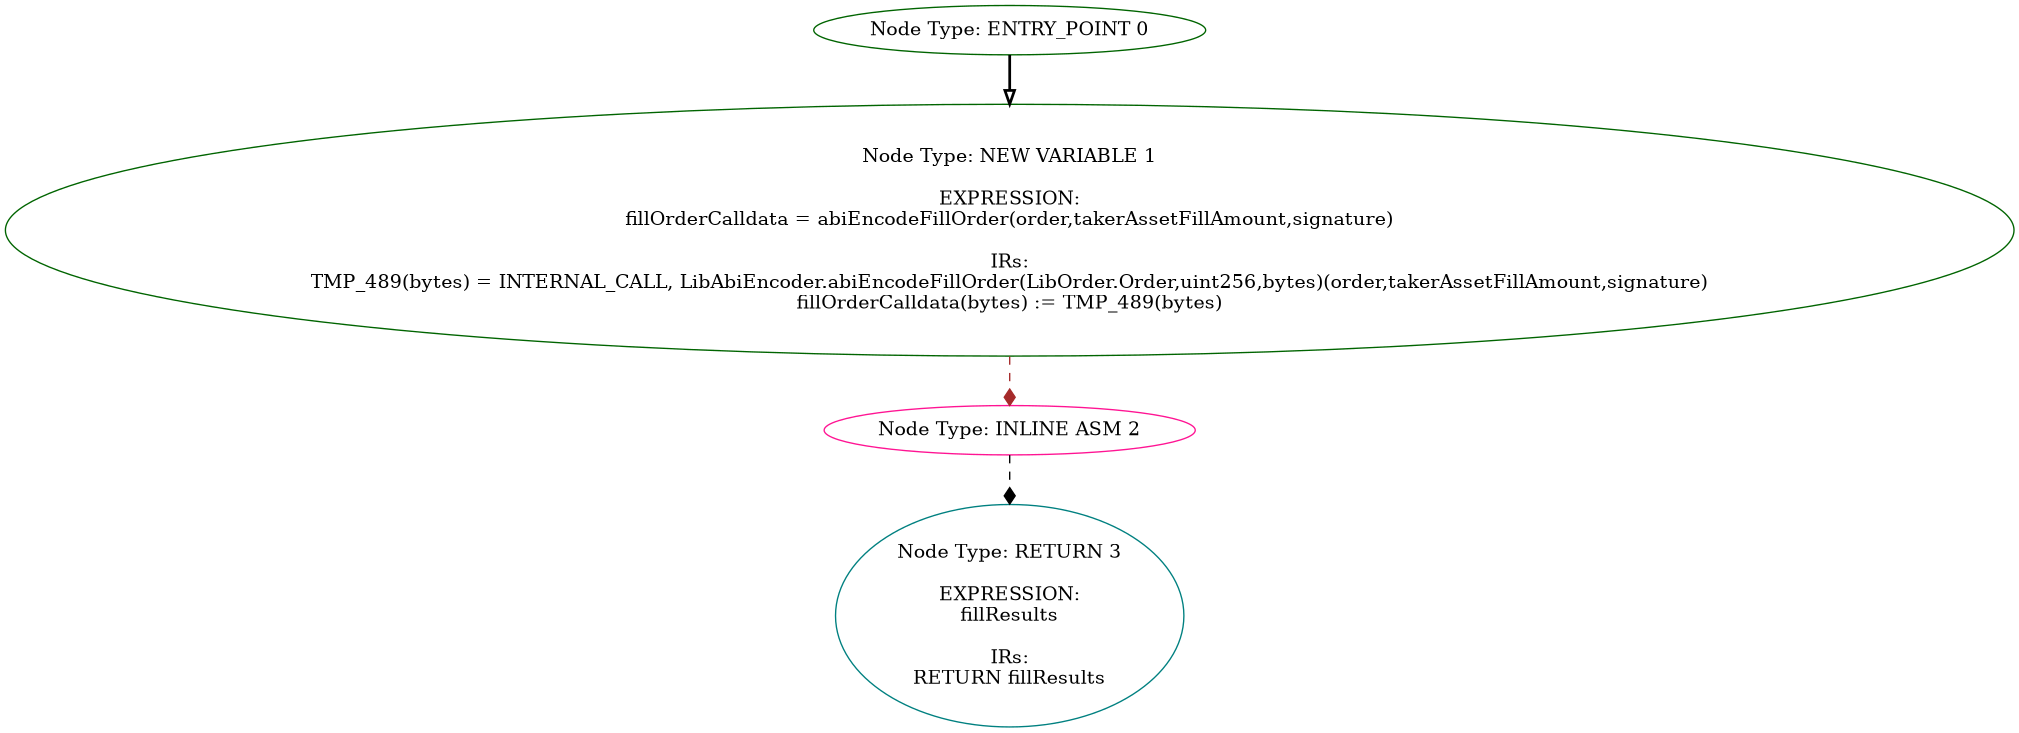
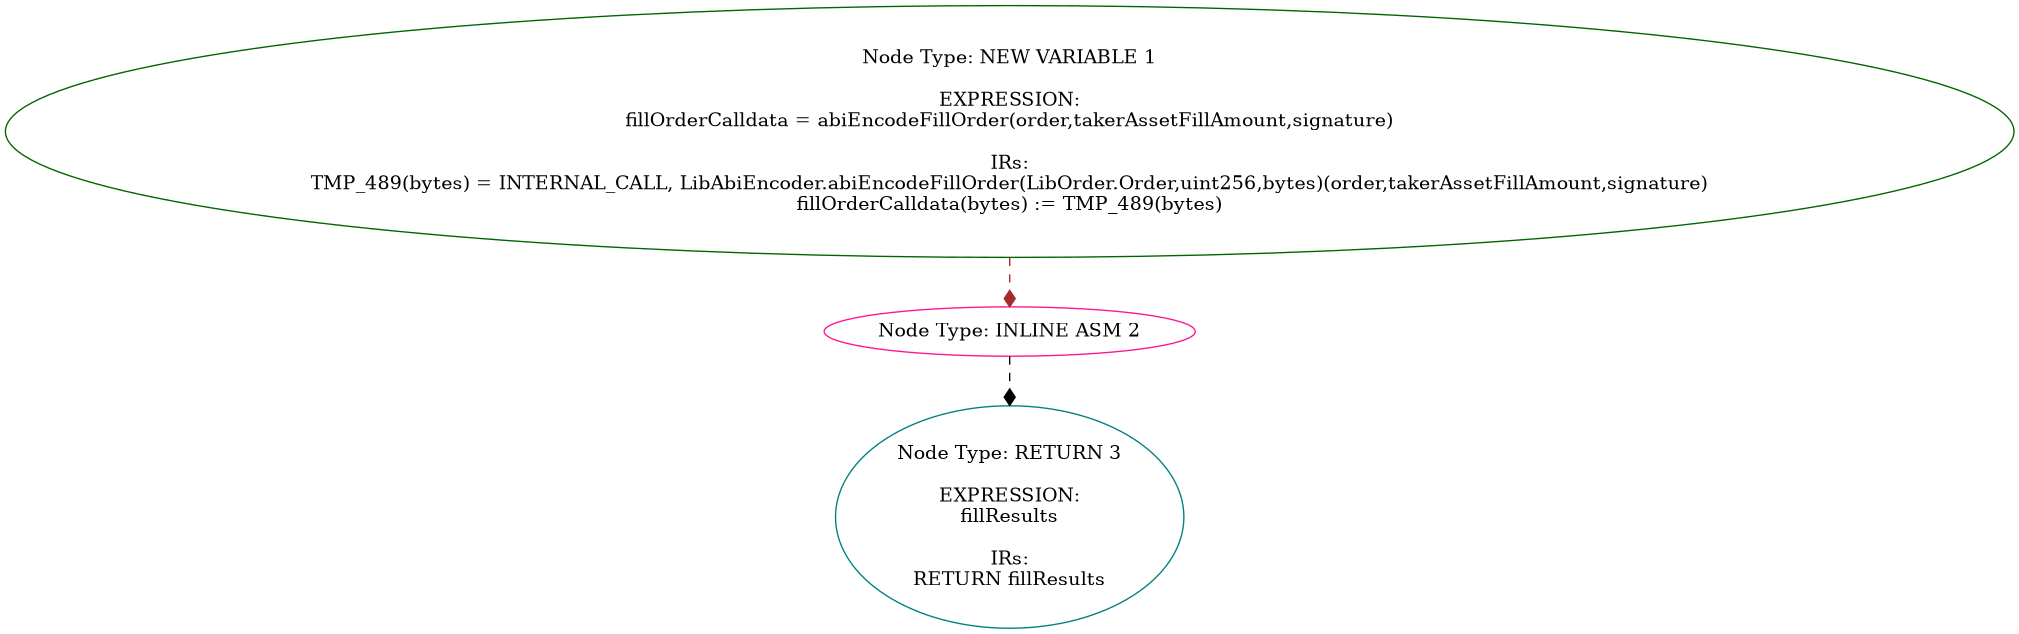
node "Node Type: ENTRY_POINT 0": removed
